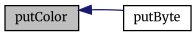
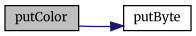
edge "putByte" -> "putColor": reversed
